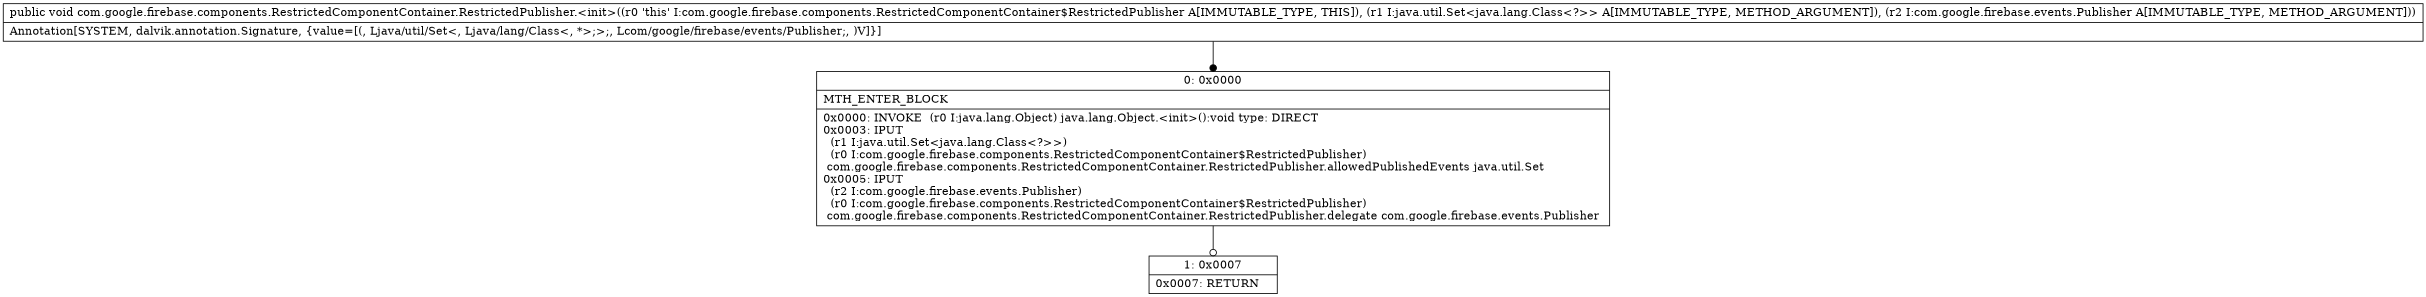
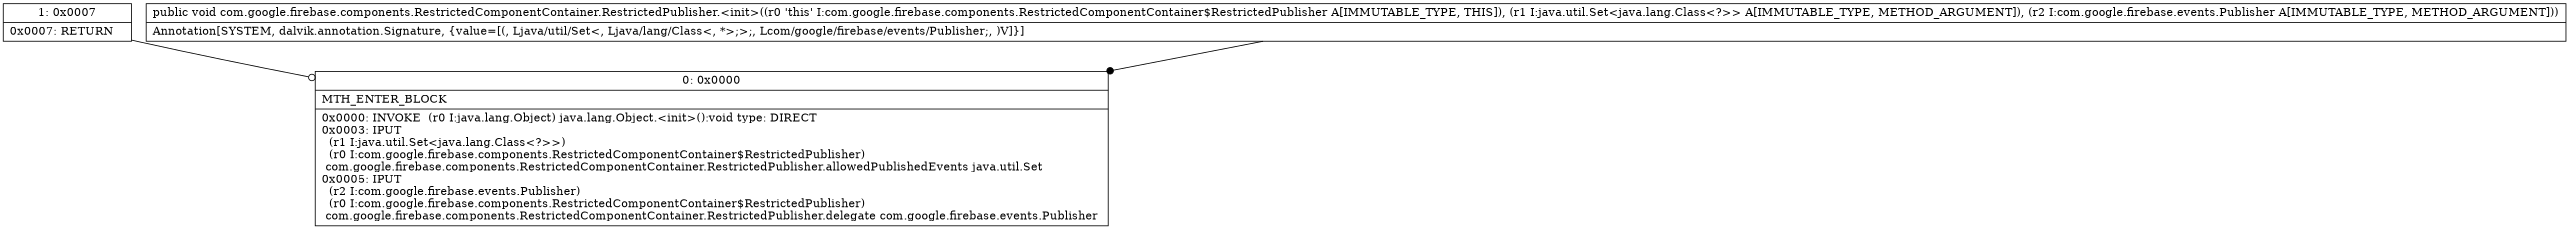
edge "0: 0x0000" -> "1: 0x0007": reversed
